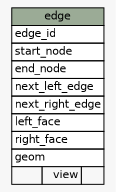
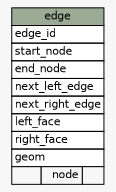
node "edge": text "view" -> "node"
